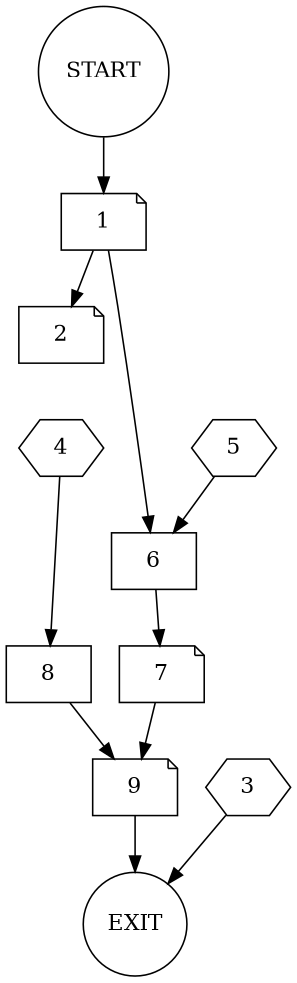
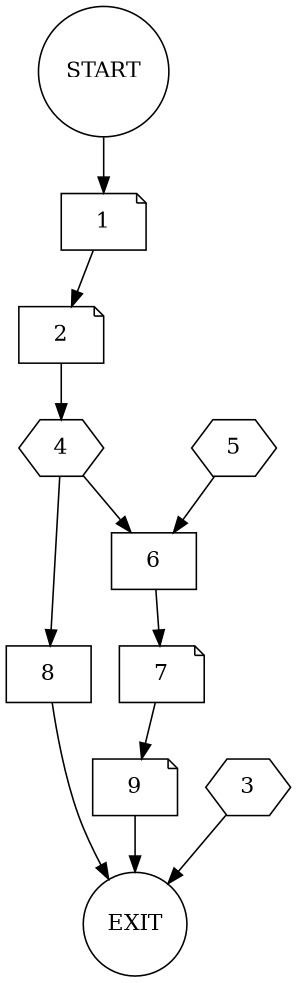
edge "1" -> "6": now "4" -> "6"
edge "2" -> "4": added
edge "8" -> "9": now "8" -> "EXIT"
